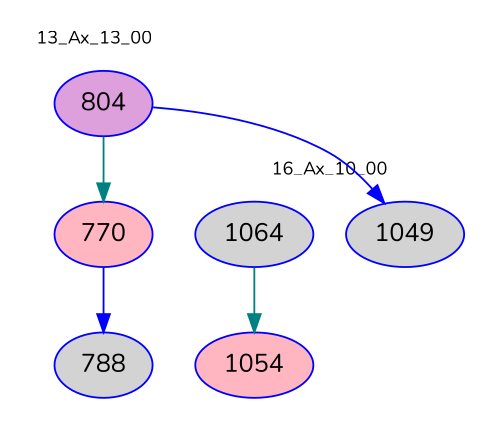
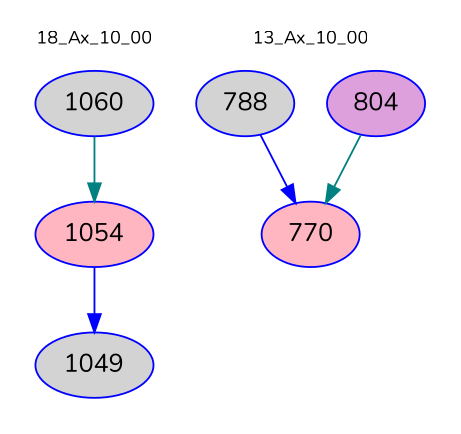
cluster "13_Ax_13_00": label "13_Ax_13_00" -> "13_Ax_10_00"
edge "804" -> "1049": now "1054" -> "1049"
cluster "16_Ax_10_00": label "16_Ax_10_00" -> "18_Ax_10_00"
node "1064": label "1064" -> "1060"
edge "770" -> "788": reversed
